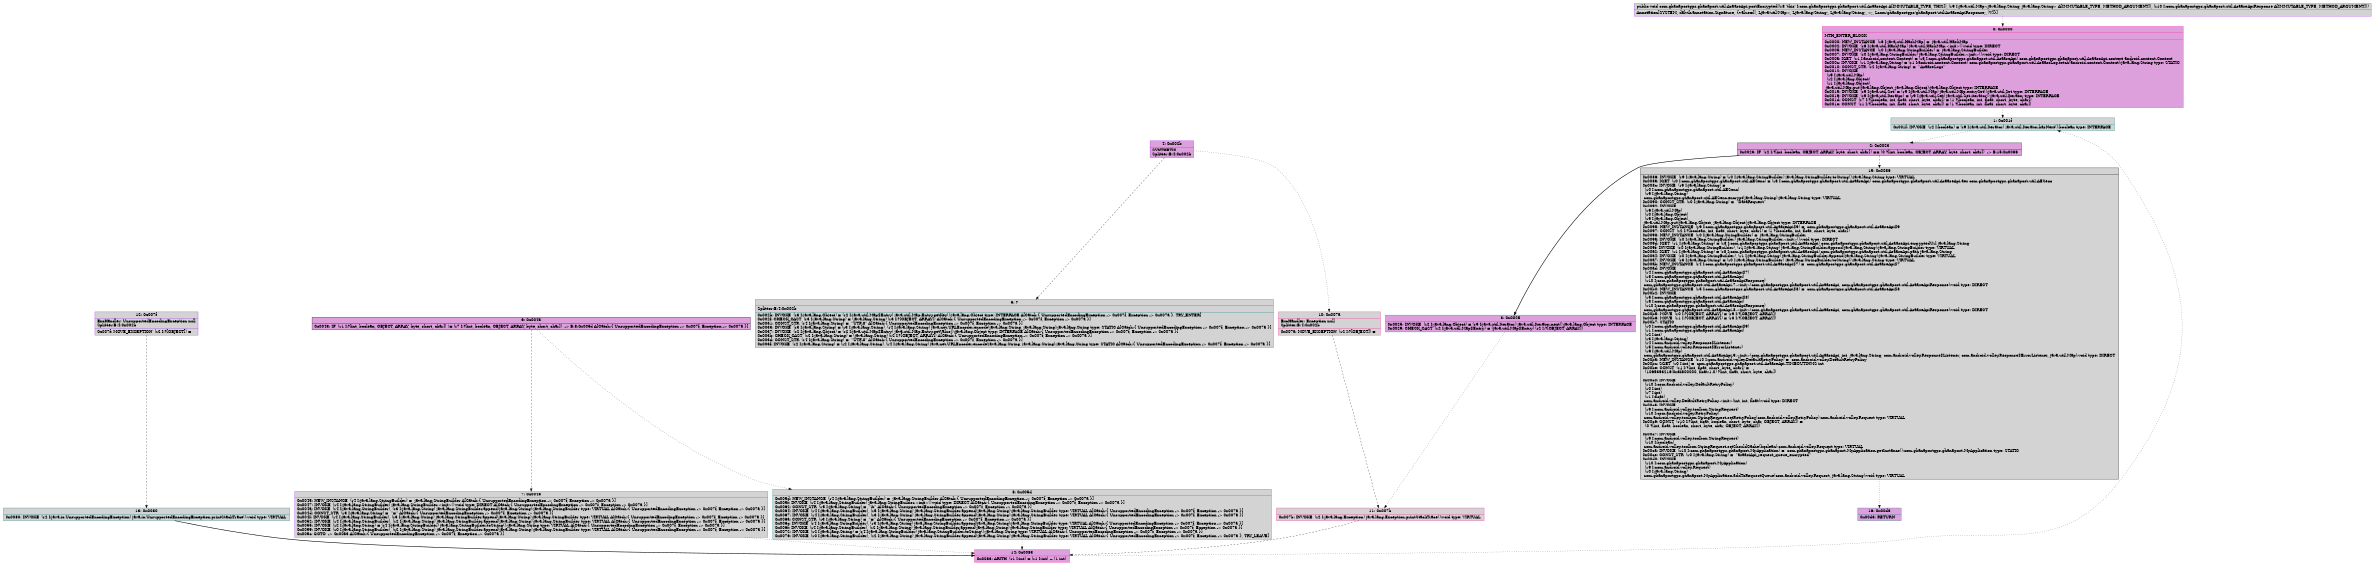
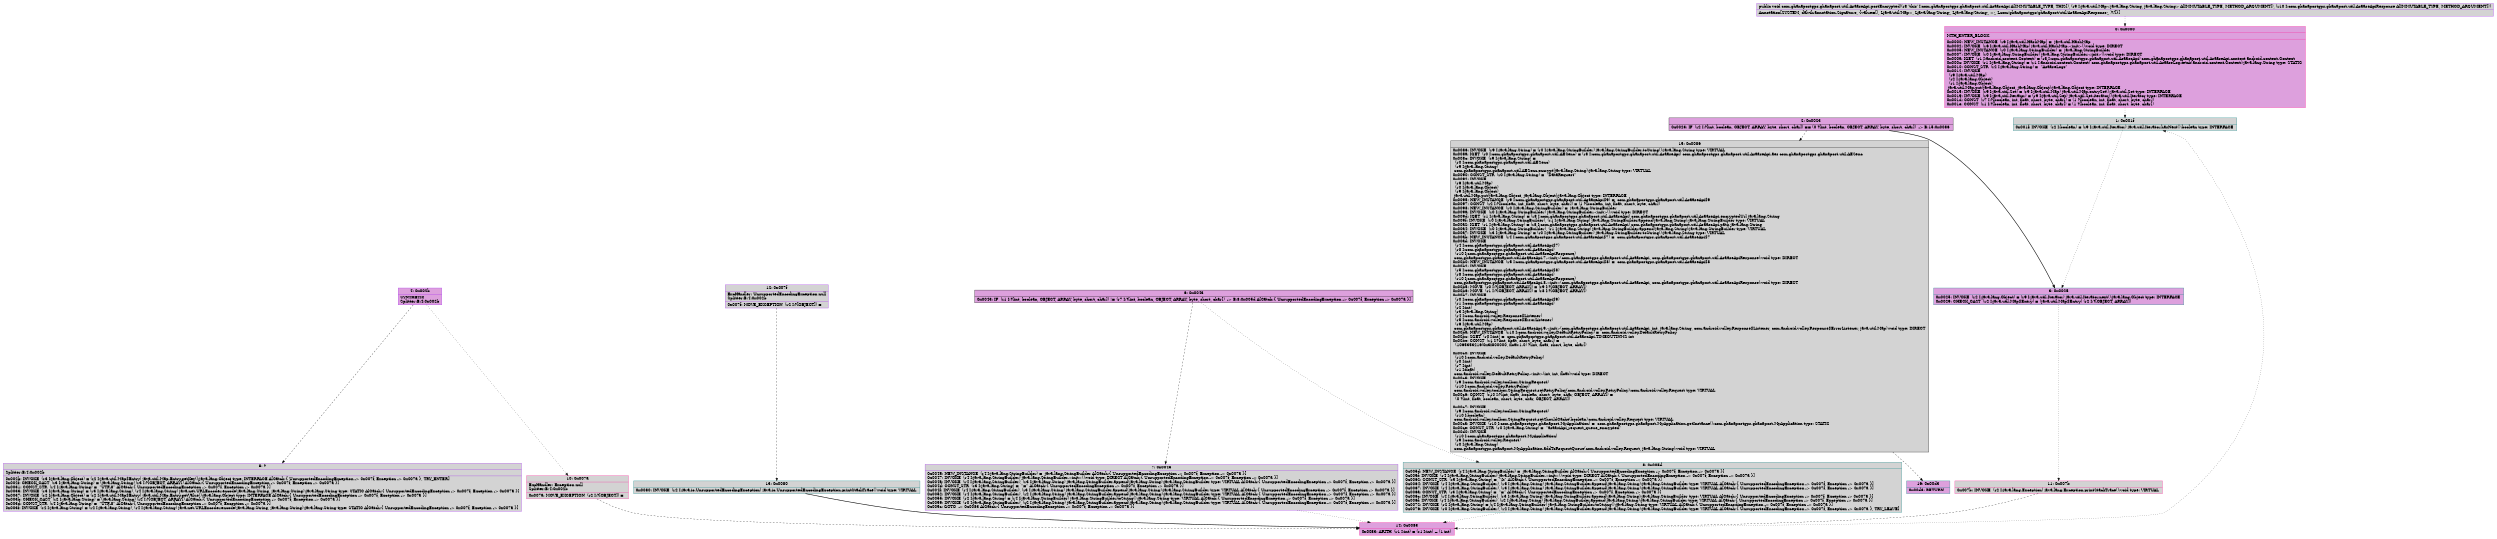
edge "1: 0x001f" -> "2: 0x0023": now "1: 0x001f" -> "3: 0x0025"
node "15: 0x0086": text "0x00b7: STATIC" -> "0x00b7: INVOKE"
node "5: ?": color teal -> purple
edge "10: 0x007a" -> "11: 0x007b": now "10: 0x007a" -> "14: 0x0083"
edge "15: 0x0086" -> "16: 0x00d3": style dotted -> dashed
